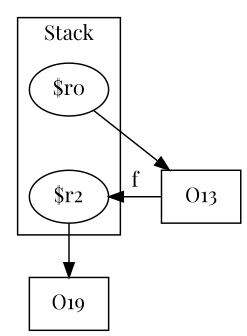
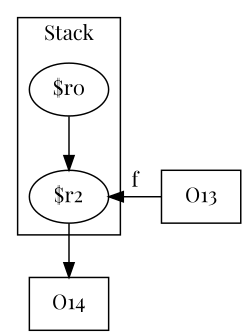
edge "$r0" -> "O13": now "$r0" -> "$r2"
node "O19": label "O19" -> "O14"
